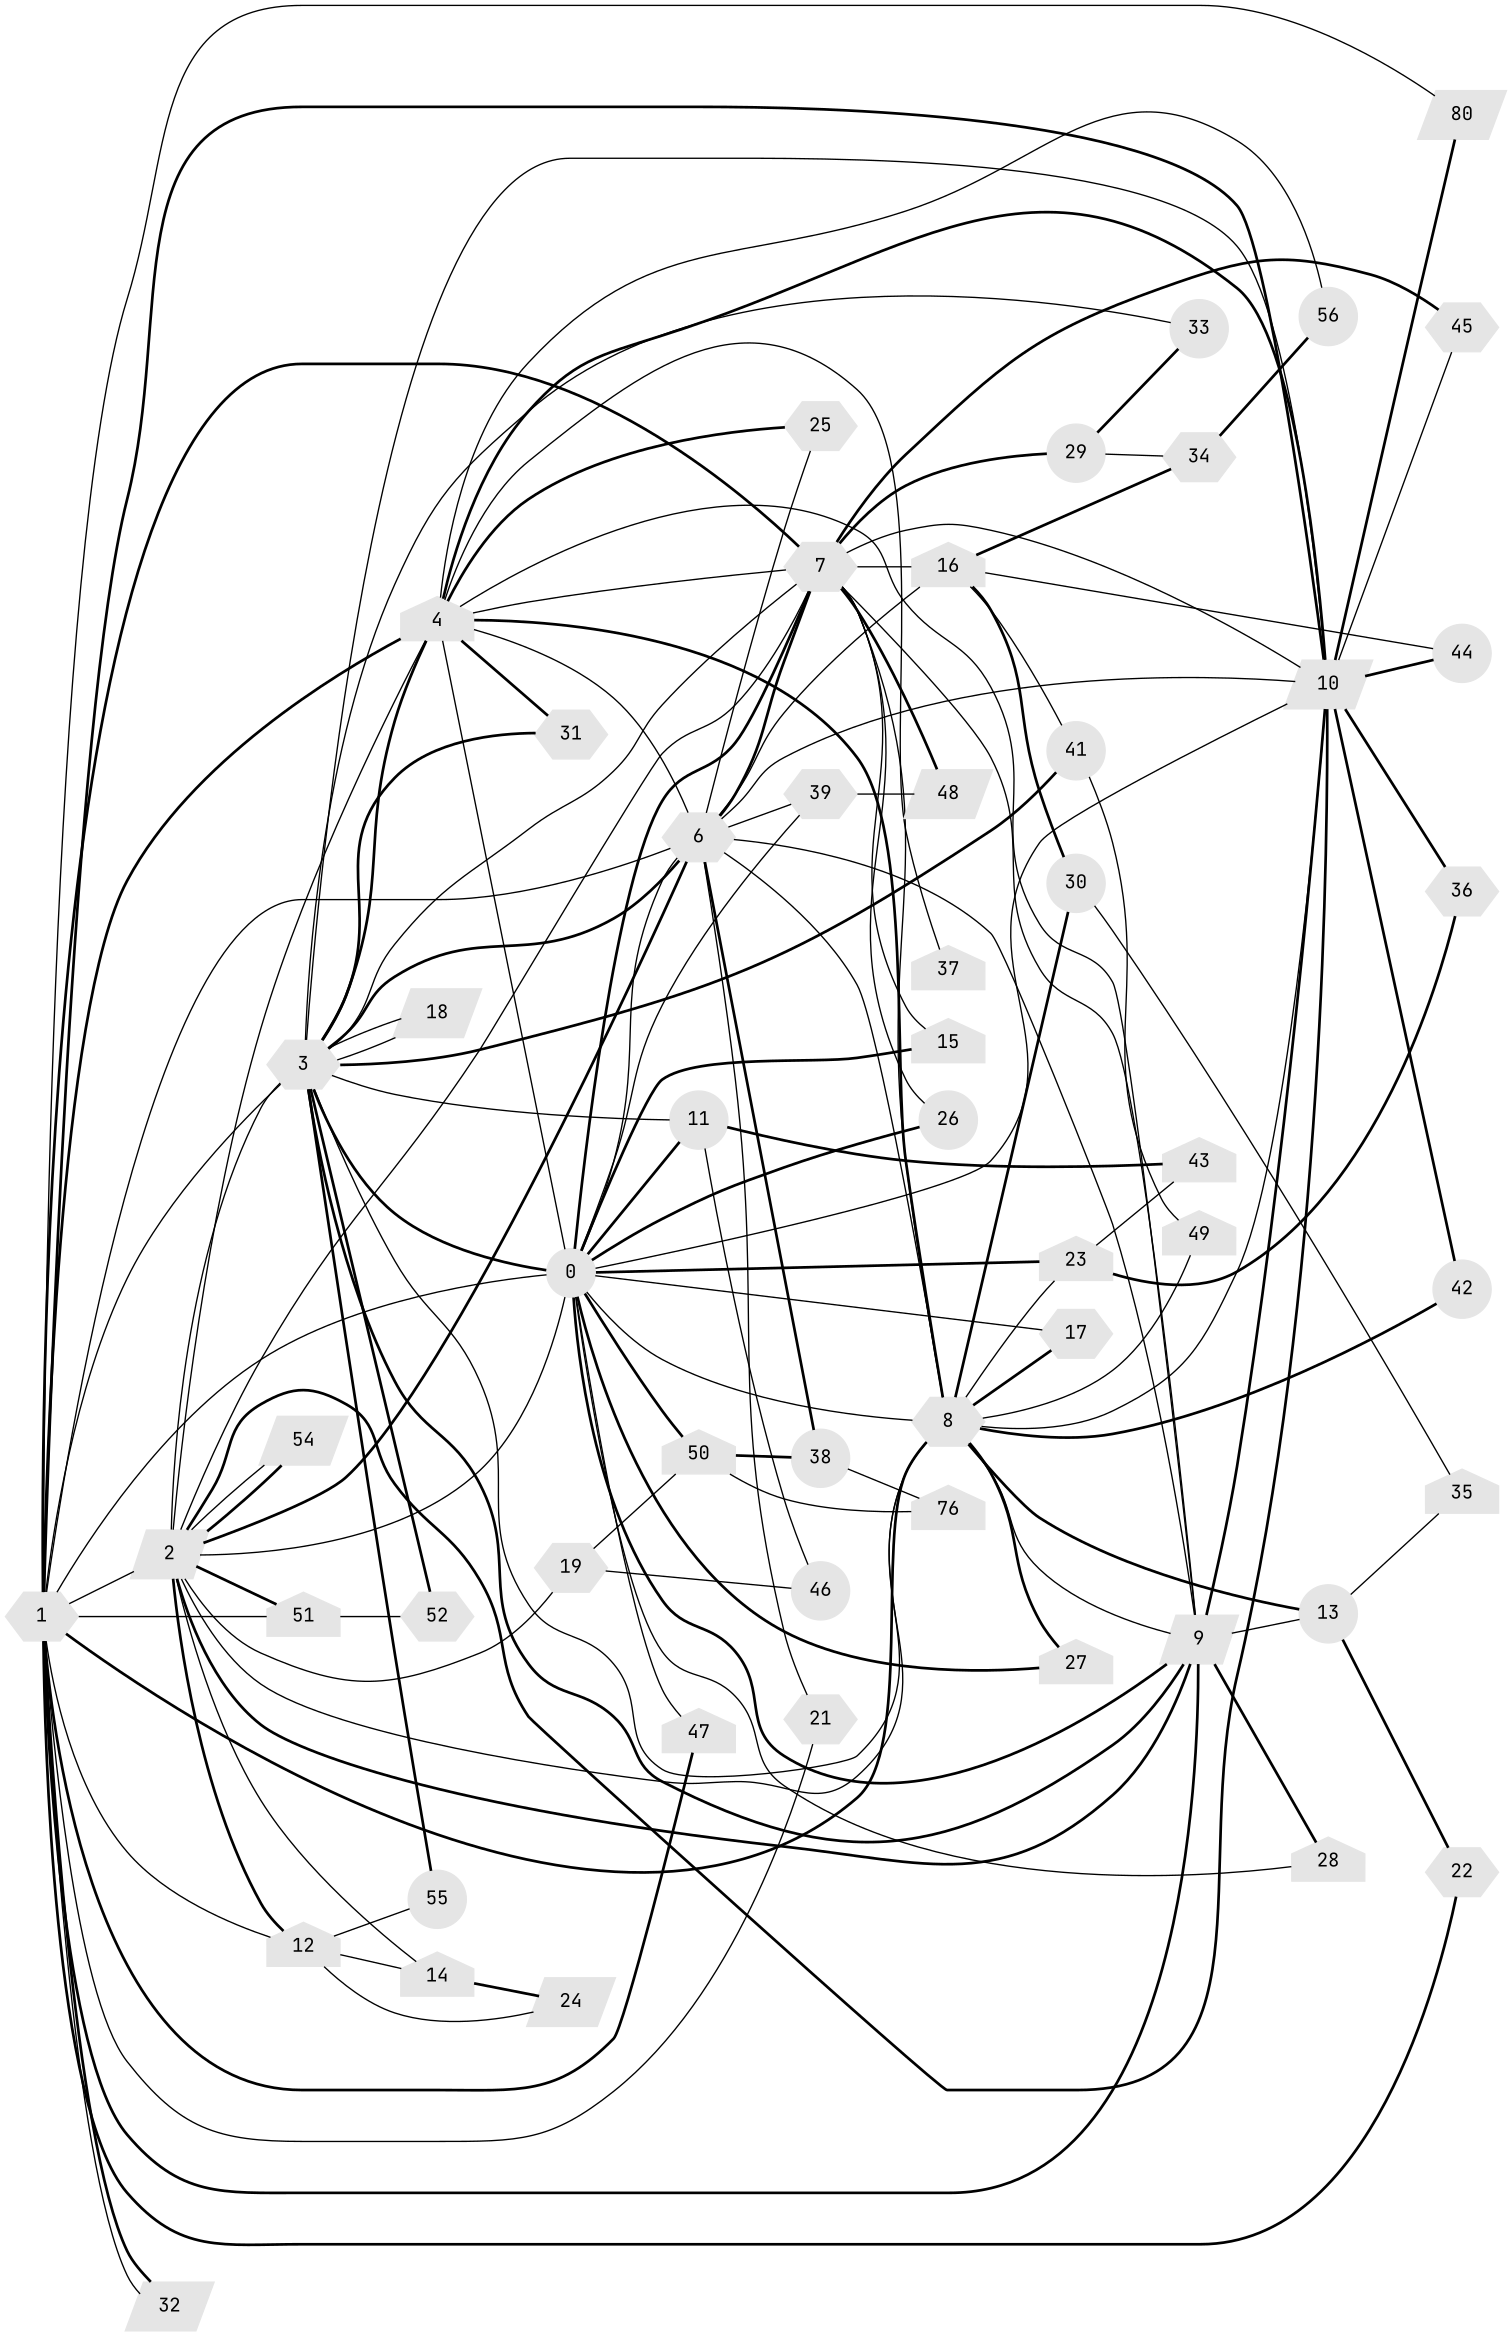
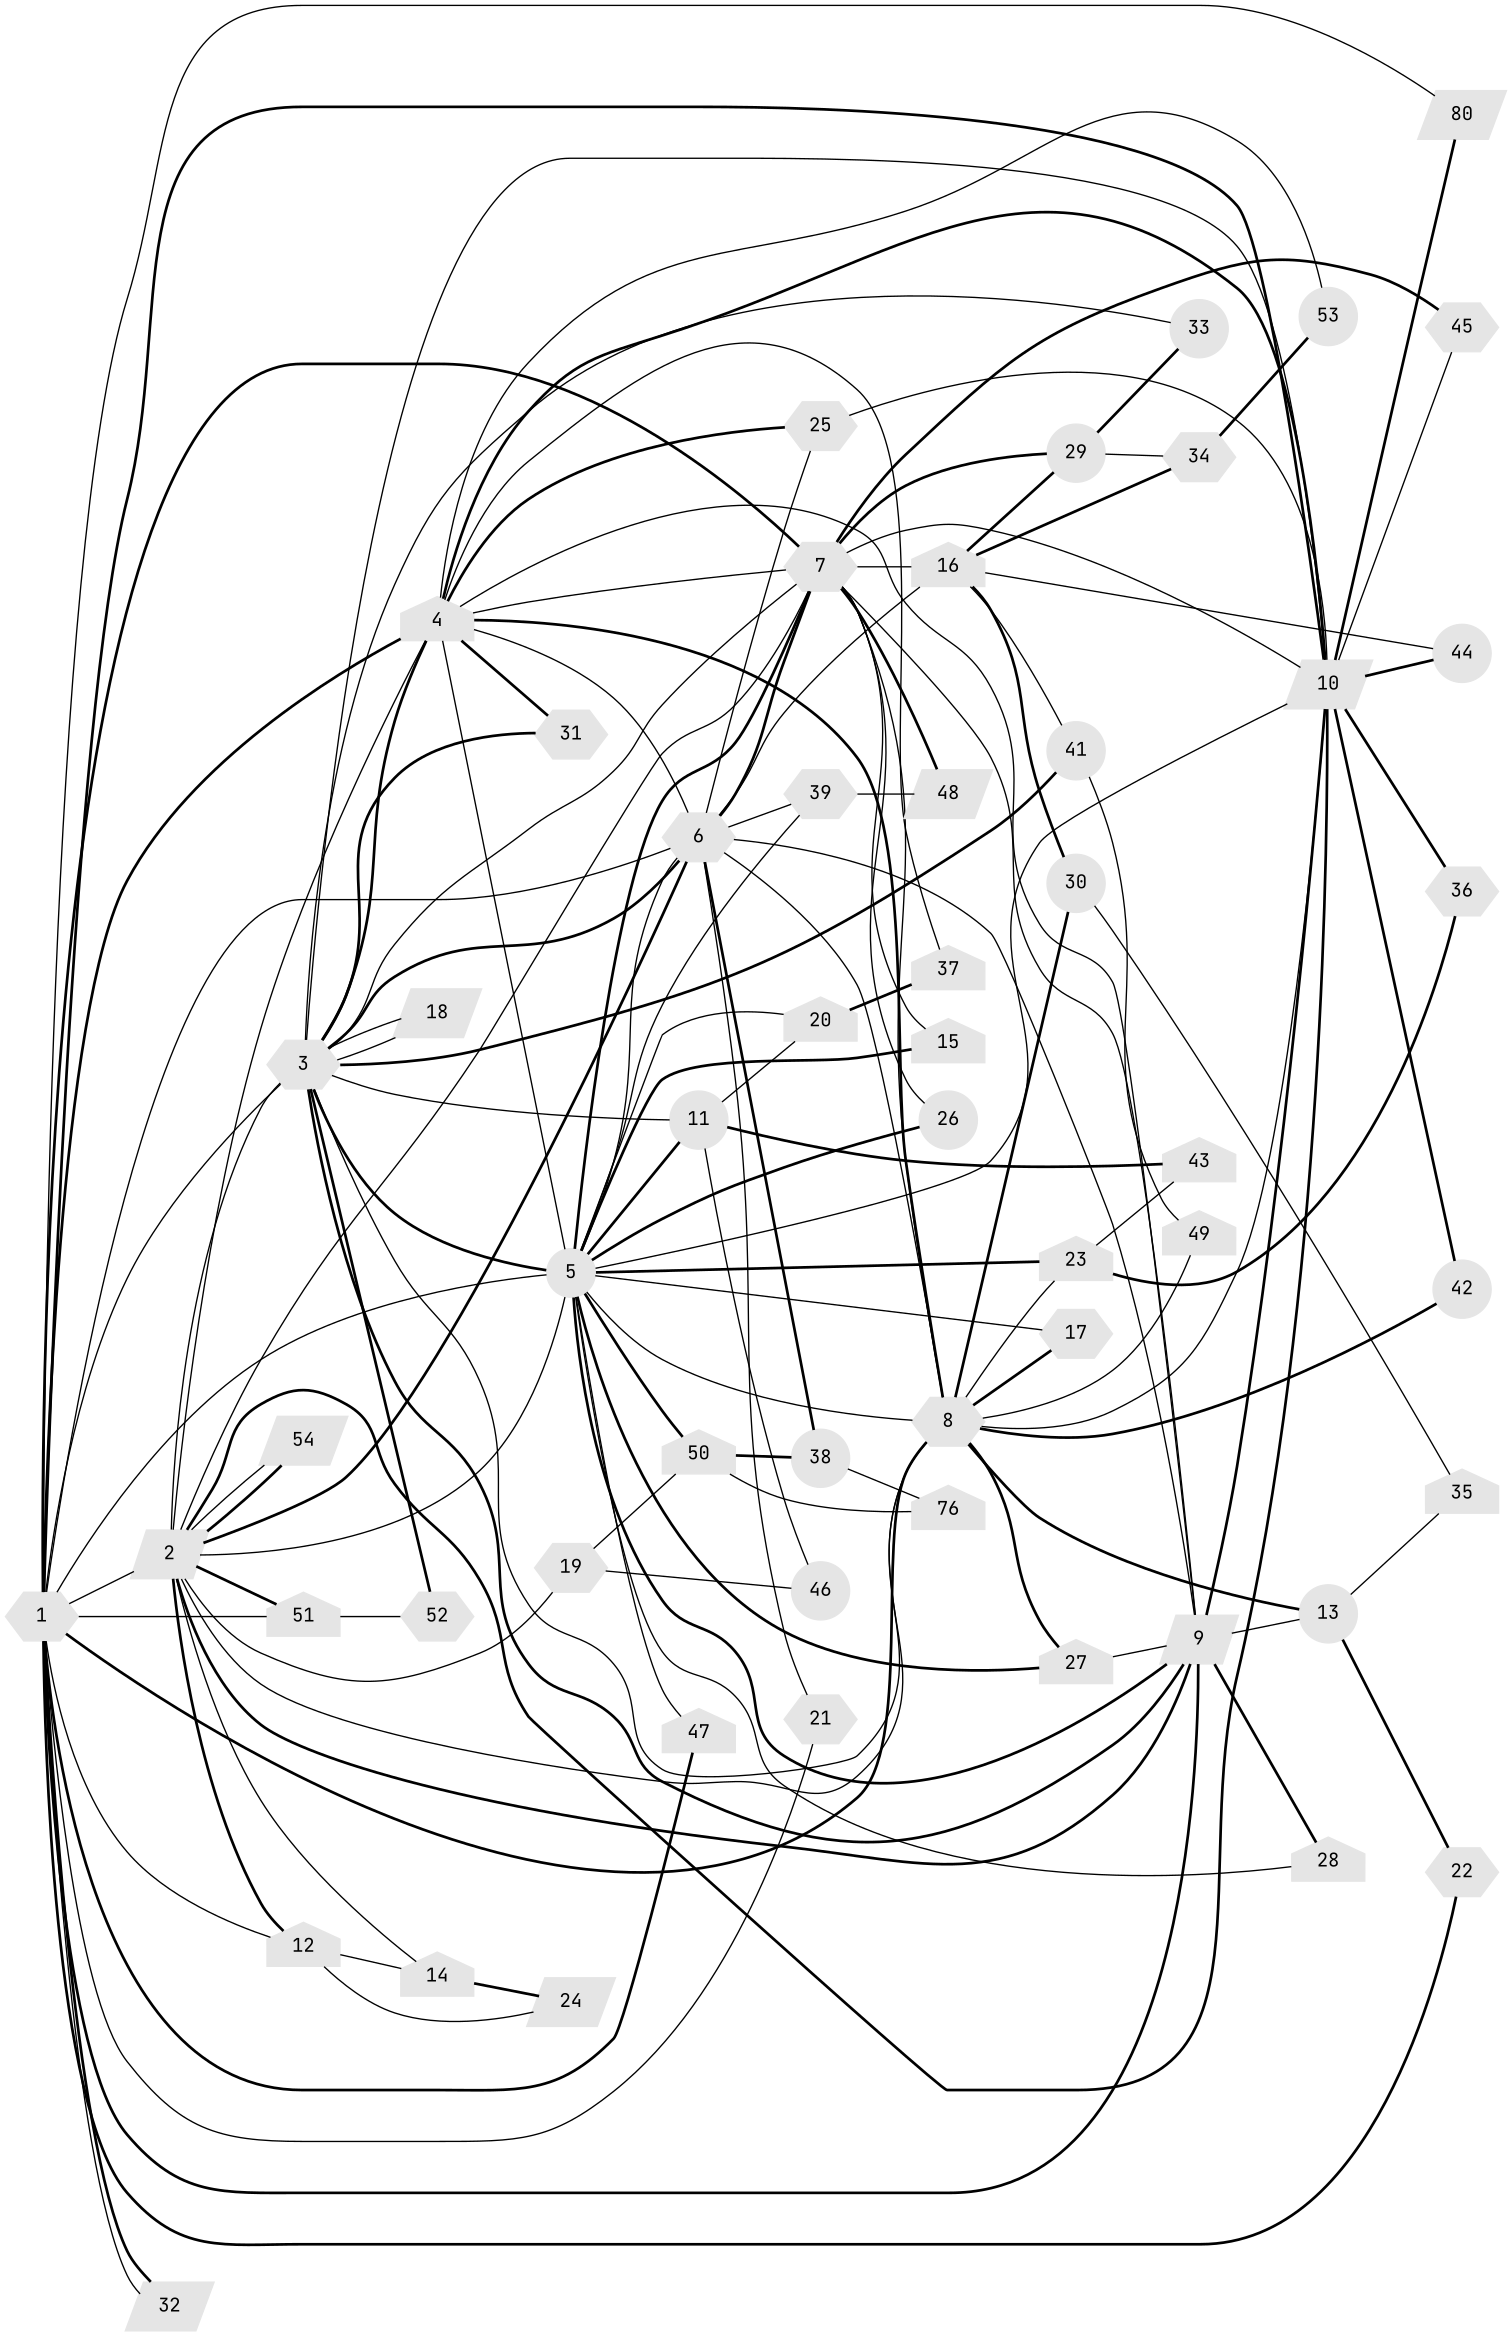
node "56": label "56" -> "53"
edge "29" -- "16": added
edge "10" -- "6": now "10" -- "25"
node "20": added
node "0": label "0" -> "5"
edge "8" -- "9": now "27" -- "9"
node "55": removed
